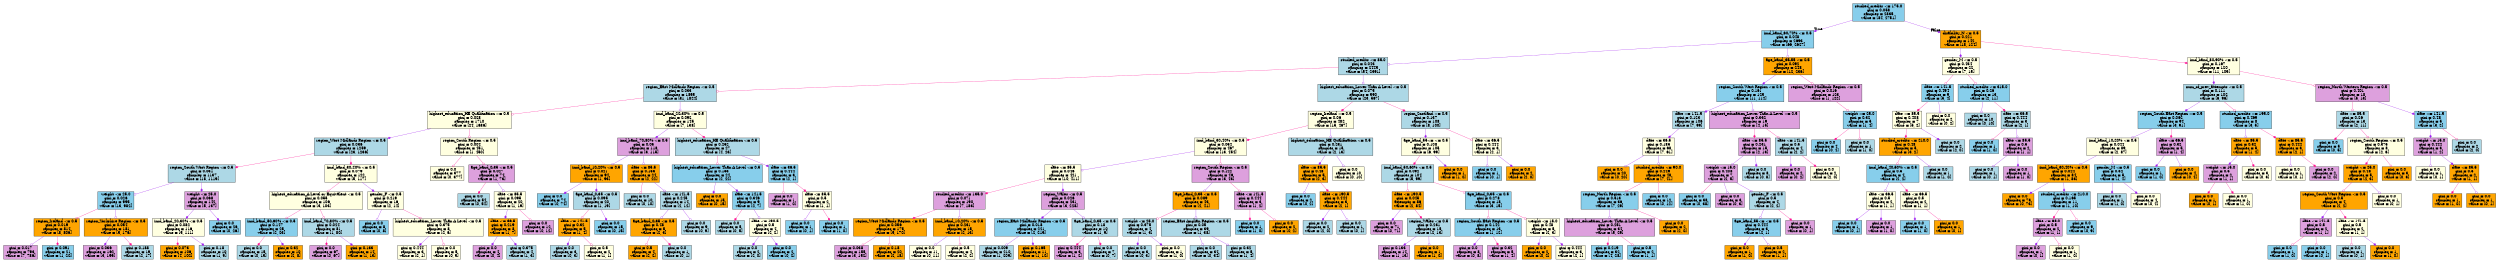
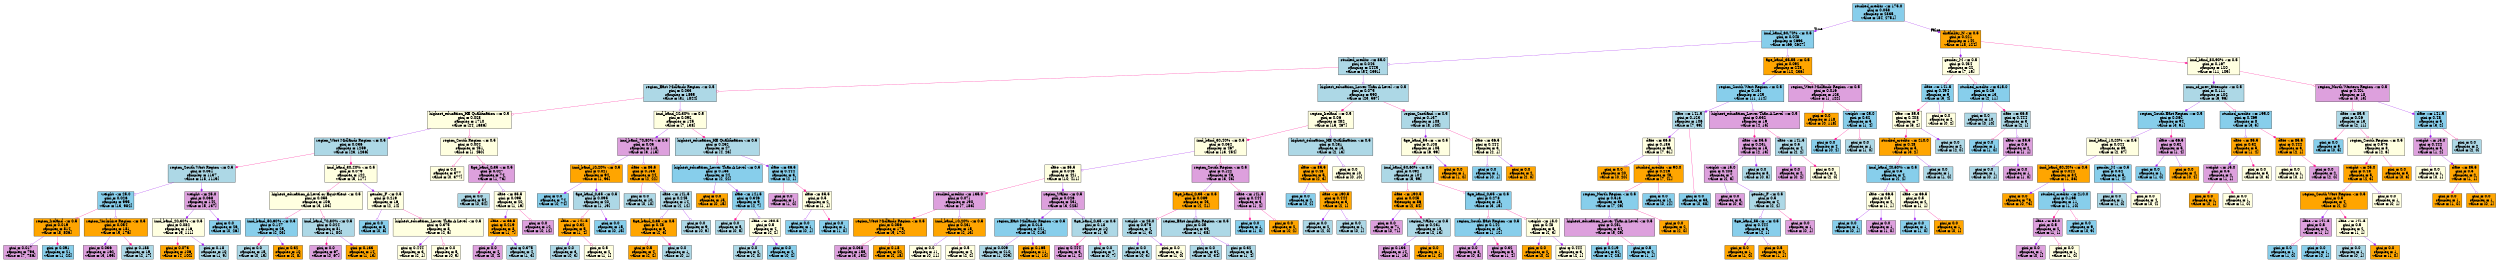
node "gini = 0.0 samples = 118 value = [0, 118]": added
edge "date <= 85.5 gini = 0.48 samples = 5 value = [2, 3]" -> "date <= 190.5 gini = 0.444 samples = 3 value = [2, 1]": arrowhead diamond -> odot
edge "weight <= 15.0 gini = 0.408 samples = 7 value = [2, 5]" -> "gini = 0.0 samples = 38 value = [0, 38]": now "date <= 141.5 gini = 0.123 samples = 106 value = [7, 99]" -> "gini = 0.0 samples = 38 value = [0, 38]"
